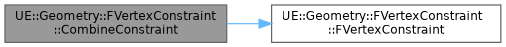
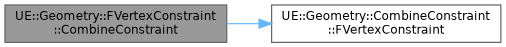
node "UE::Geometry::FVertexConstraint ::FVertexConstraint": label "UE::Geometry::FVertexConstraint ::FVertexConstraint" -> "UE::Geometry::CombineConstraint ::FVertexConstraint"
